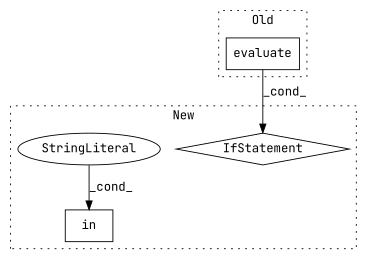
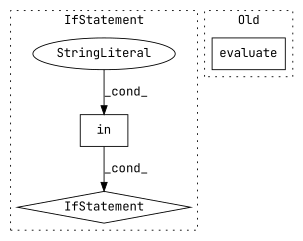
edge "evaluate" -> "IfStatement": now "in" -> "IfStatement"
cluster "New": label "New" -> "IfStatement"
